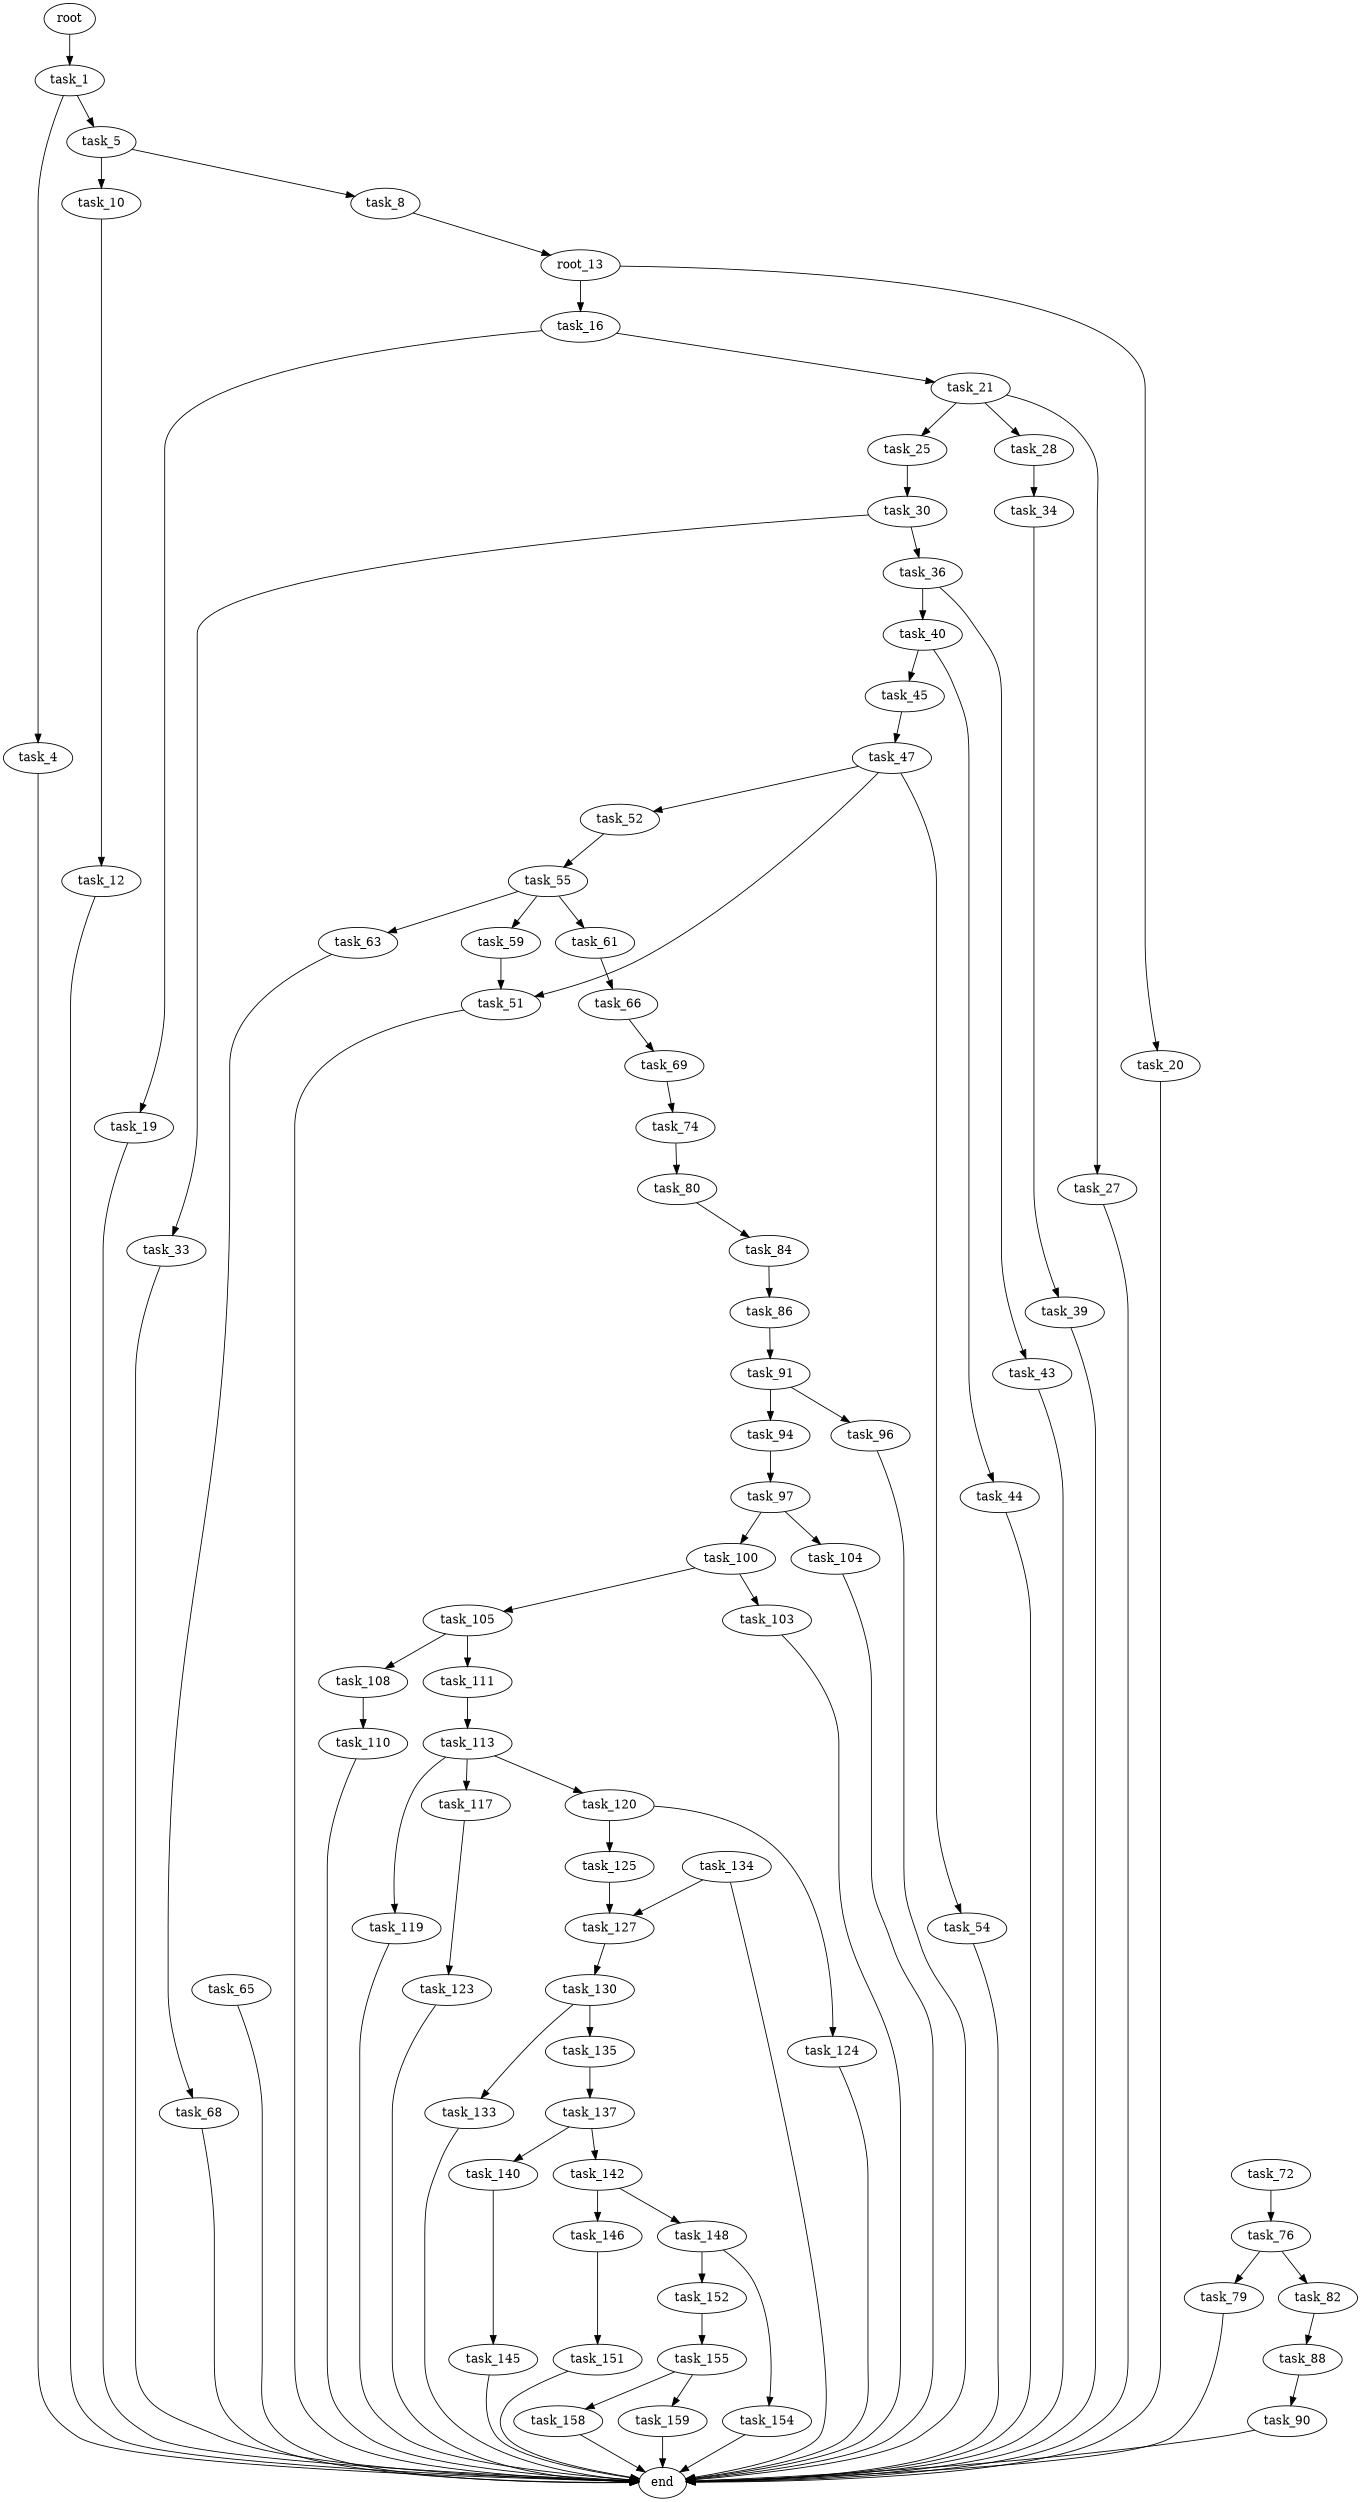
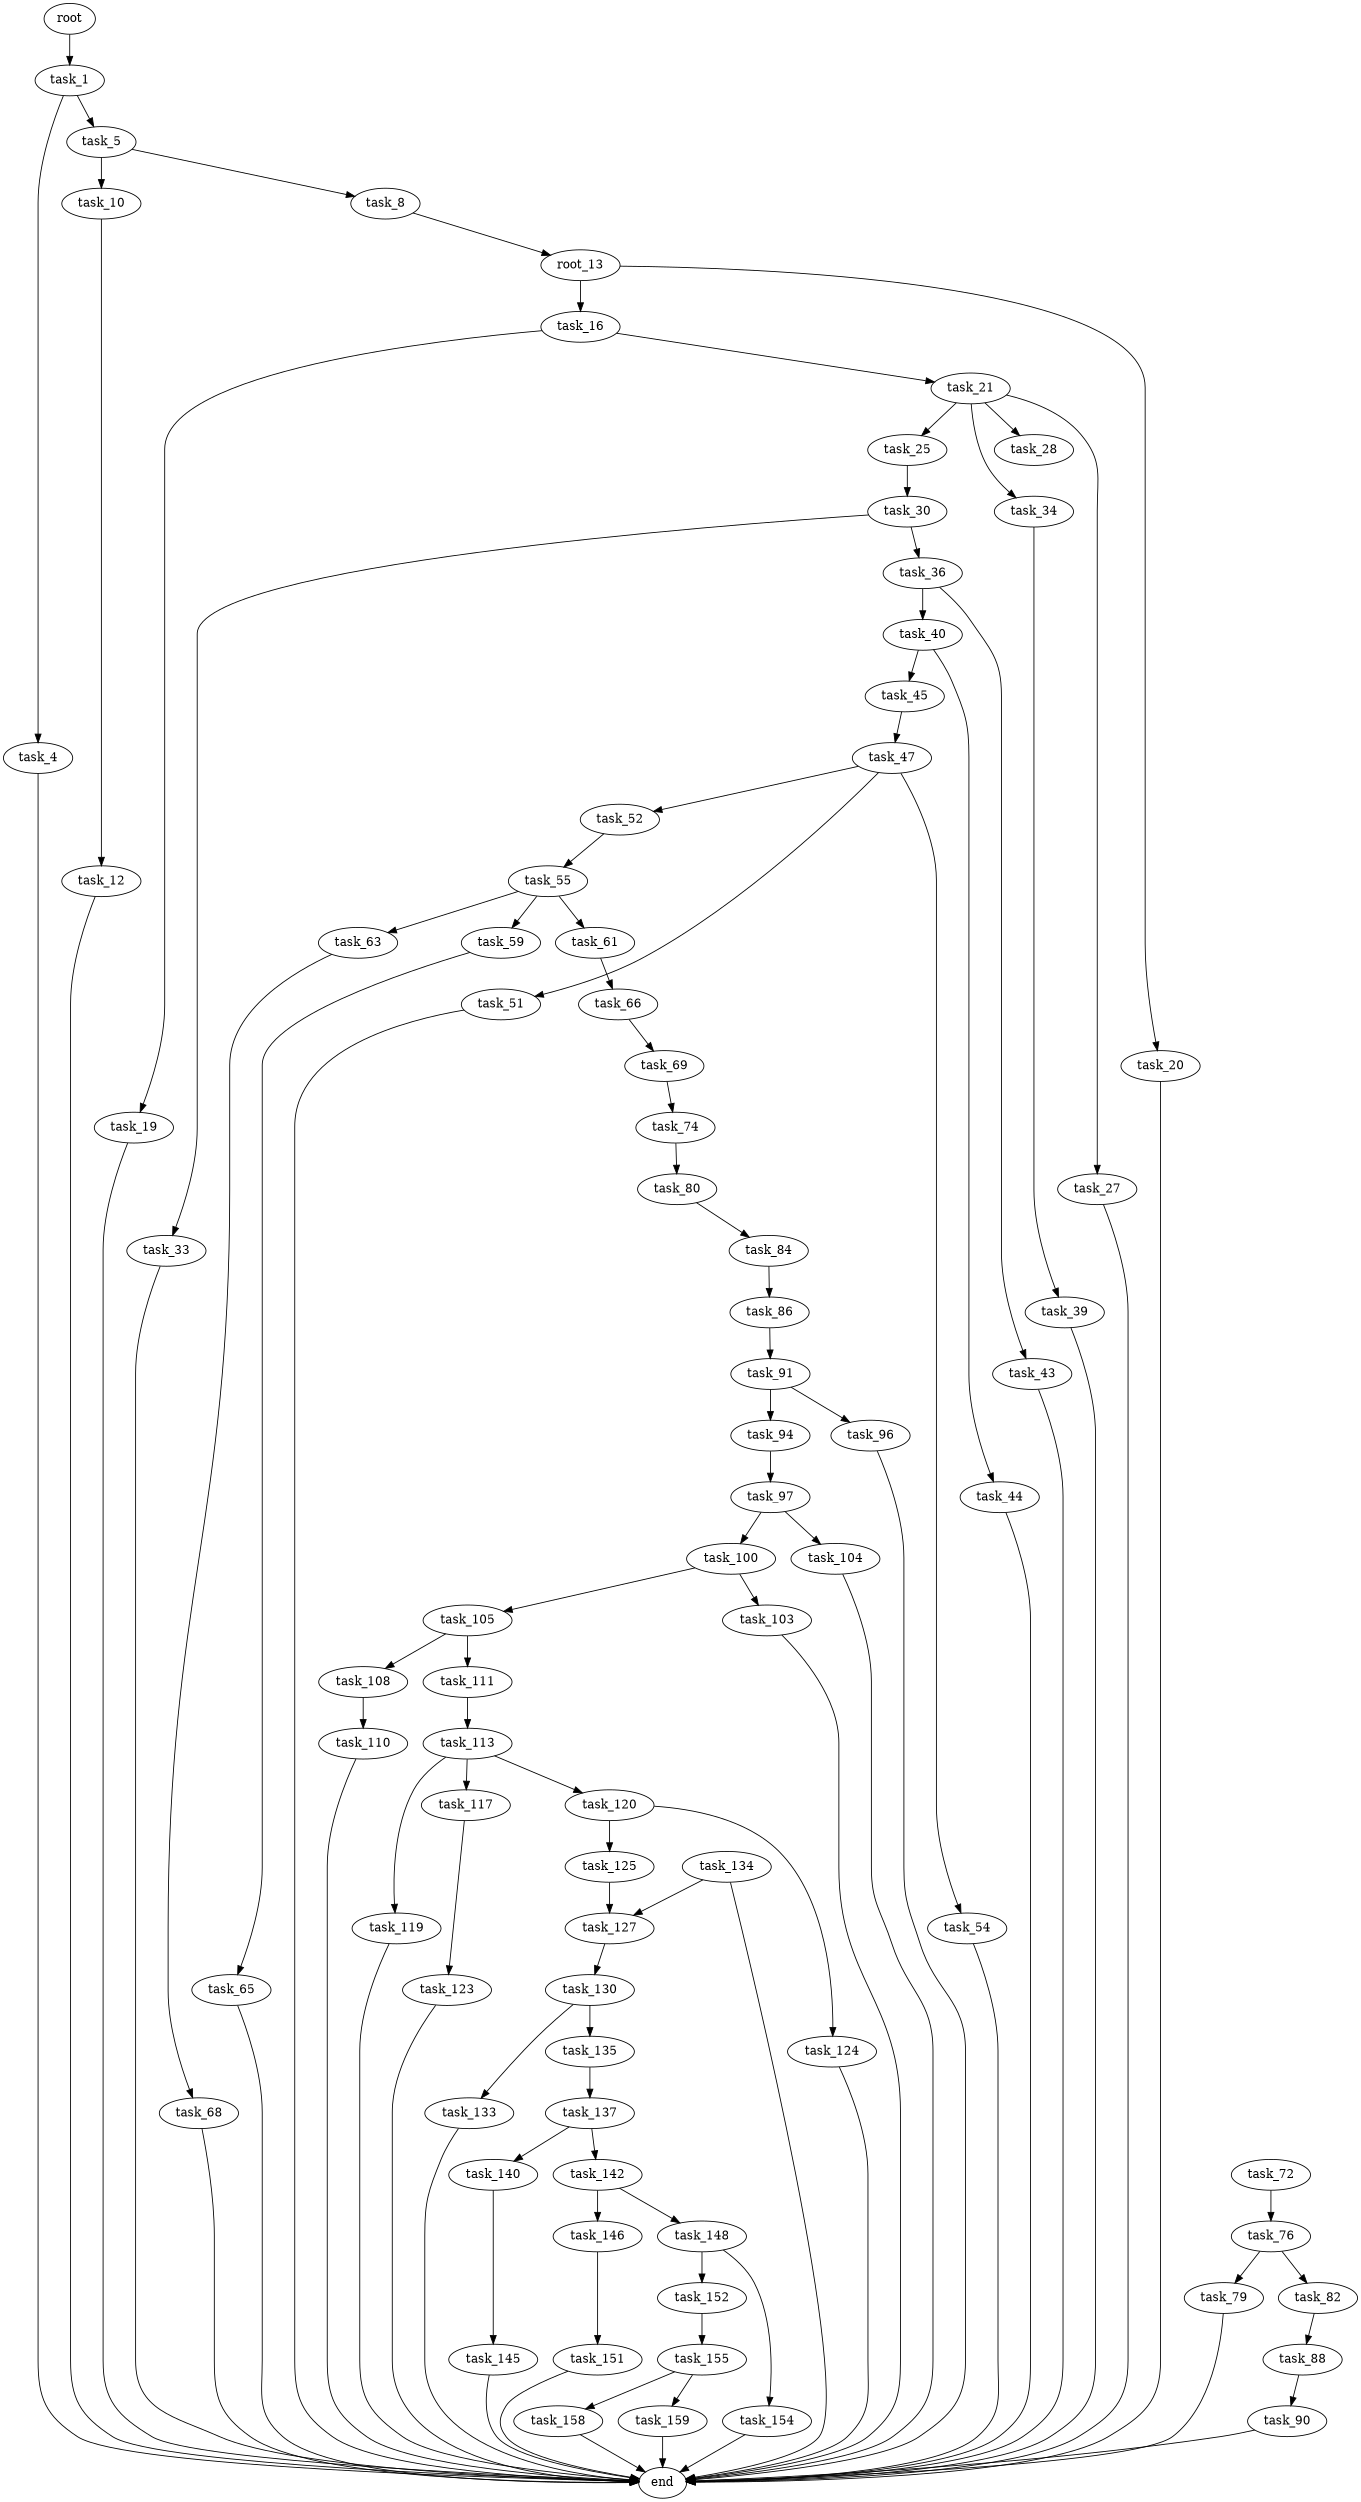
edge "task_28" -> "task_34": now "task_21" -> "task_34"
edge "task_59" -> "task_51": now "task_59" -> "task_65"
